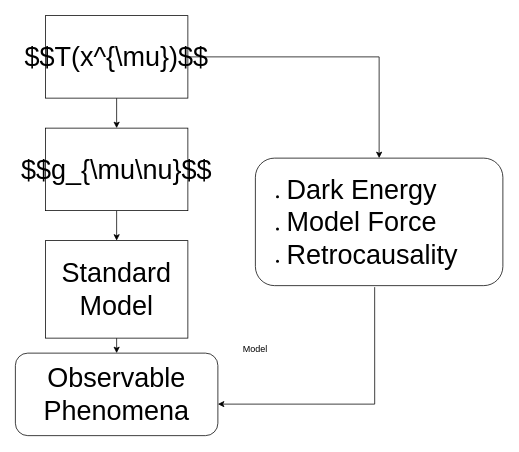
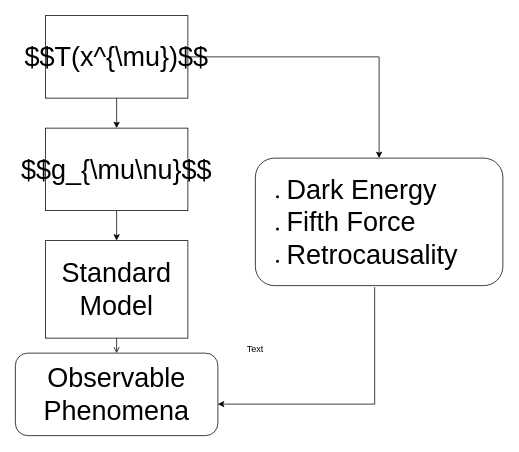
node "Dark Energy Model Force Retrocausality": label "Dark Energy Model Force Retrocausality" -> "Dark Energy Fifth Force Retrocausality"
edge "Standard Model" -> "Observable Phenomena": arrowhead classic -> open
node "Model": label "Model" -> "Text"
